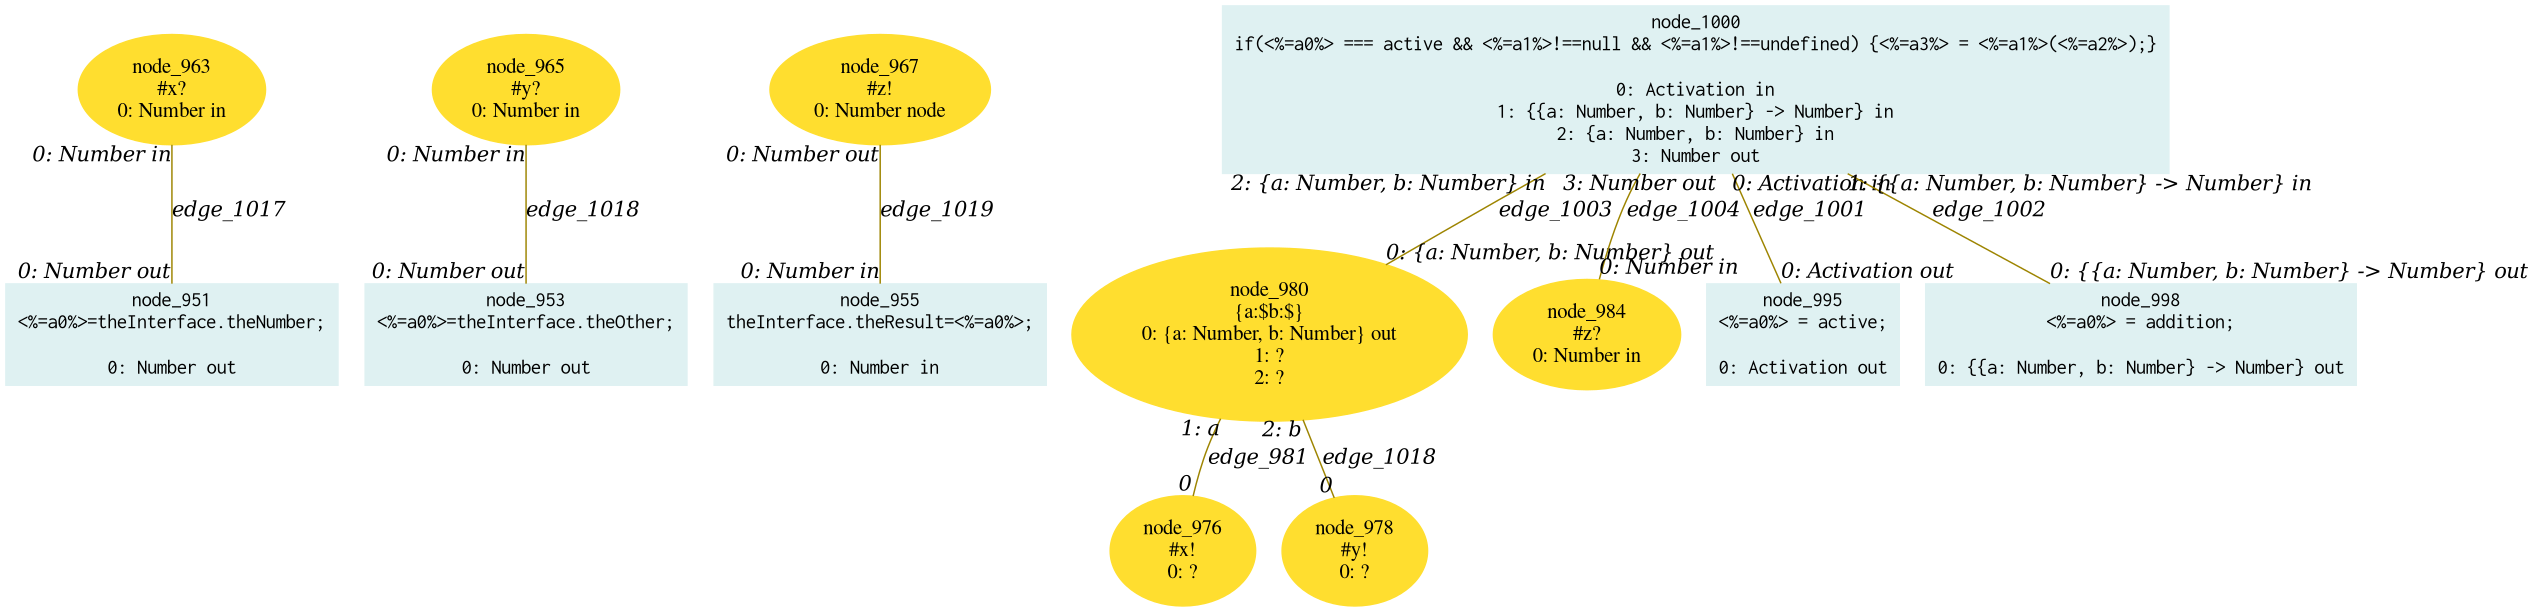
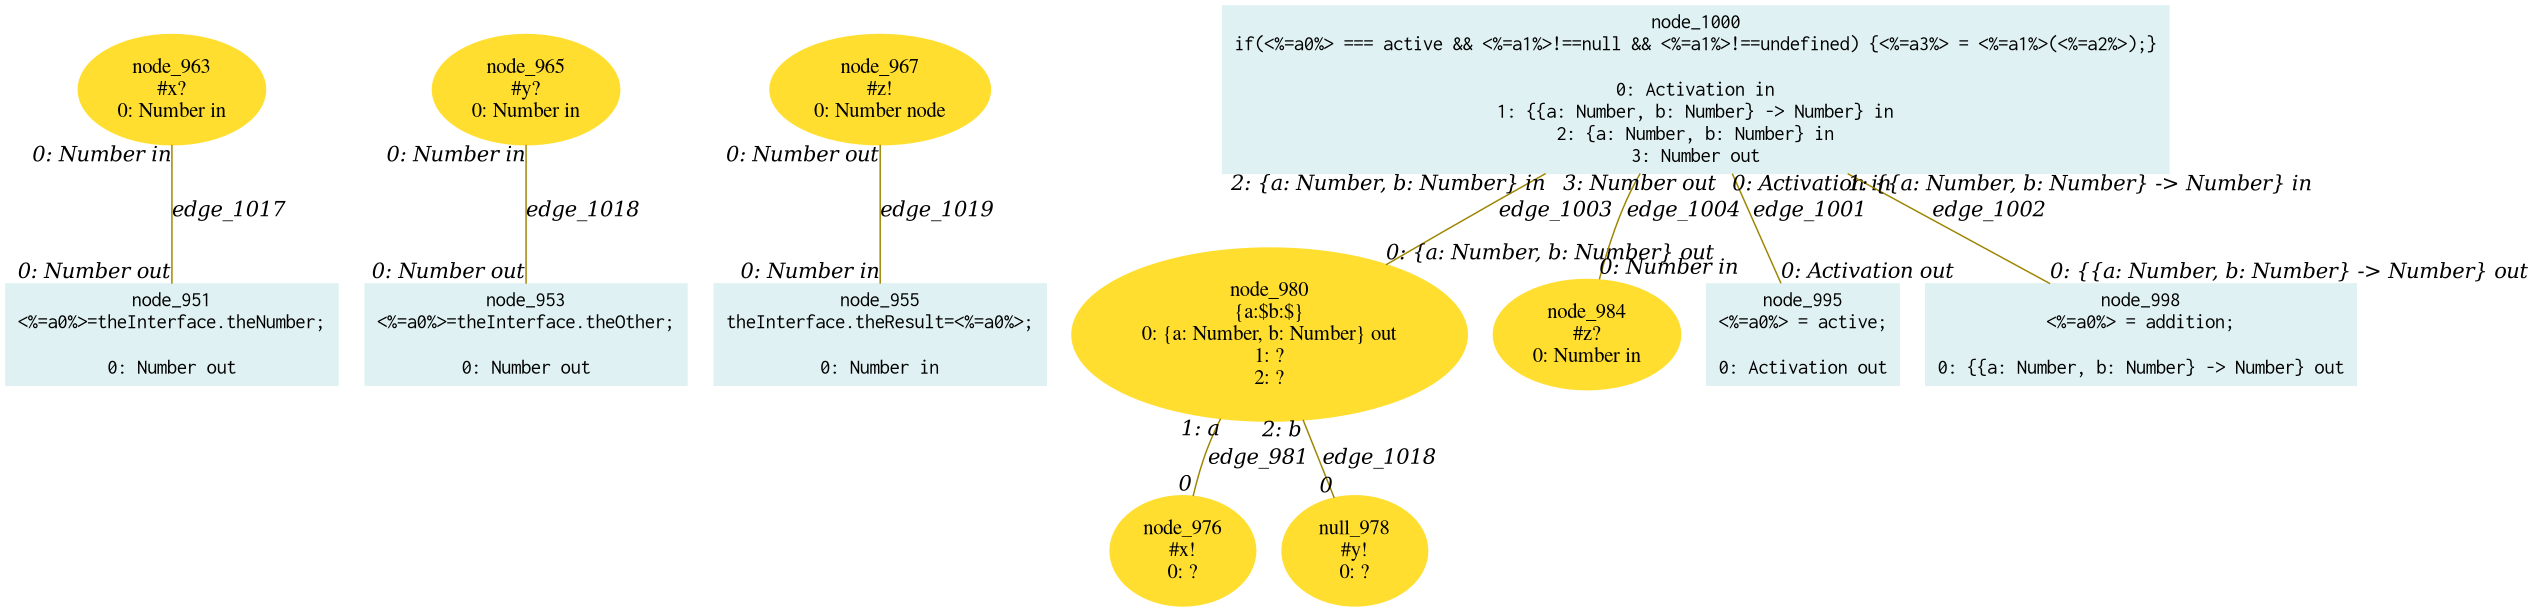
node "node_978 #y! 0: ?": label "node_978 #y! 0: ?" -> "null_978 #y! 0: ?"
